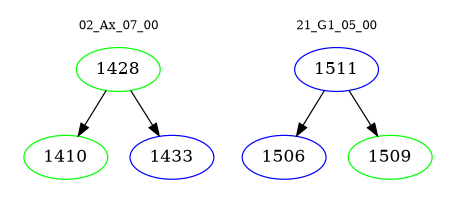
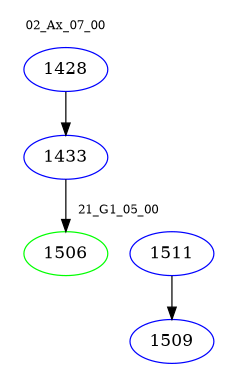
node "1428": color green -> blue
edge "1511" -> "1506": now "1433" -> "1506"
node "1410": removed
node "1506": color blue -> green
node "1509": color green -> blue
